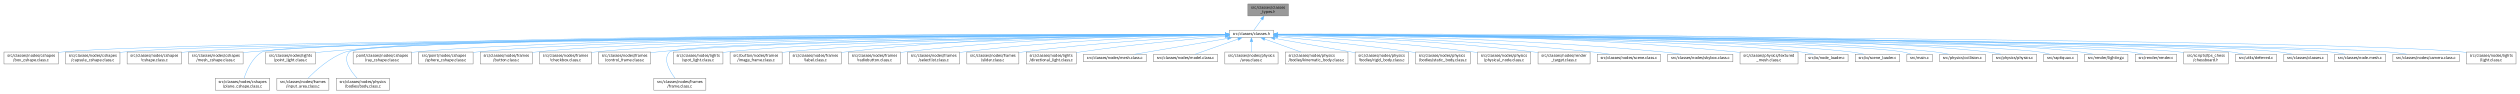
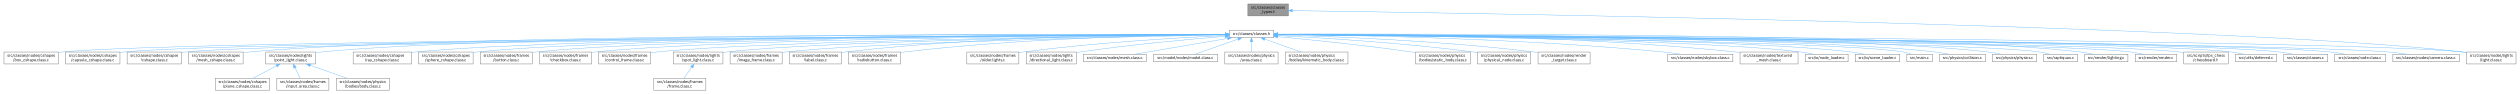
edge "src/classes/classes.h" -> "src/classes/classes _types.h": now "src/classes/nodes/lights /light.class.c" -> "src/classes/classes _types.h"
edge "src/classes/nodes/physics /bodies/body.class.c" -> "src/classes/classes.h": now "src/classes/nodes/physics /bodies/body.class.c" -> "src/classes/nodes/lights /point_light.class.c"
edge "src/classes/nodes/frames /input_area.class.c" -> "src/classes/classes.h": now "src/classes/nodes/frames /input_area.class.c" -> "src/classes/nodes/lights /point_light.class.c"
edge "src/classes/nodes/cshapes /plane_cshape.class.c" -> "src/classes/classes.h": now "src/classes/nodes/cshapes /plane_cshape.class.c" -> "src/classes/nodes/lights /point_light.class.c"
edge "src/classes/nodes/frames /frame.class.c" -> "src/classes/classes.h": now "src/classes/nodes/frames /frame.class.c" -> "src/classes/nodes/lights /spot_light.class.c"
node "point/classes/nodes/cshapes /ray_cshape.class.c": label "point/classes/nodes/cshapes /ray_cshape.class.c" -> "src/classes/nodes/cshapes /ray_cshape.class.c"
node "src/point/nodes/cshapes /sphere_cshape.class.c": label "src/point/nodes/cshapes /sphere_cshape.class.c" -> "src/classes/nodes/cshapes /sphere_cshape.class.c"
node "src/button/nodes/frames /image_frame.class.c": label "src/button/nodes/frames /image_frame.class.c" -> "src/classes/nodes/frames /image_frame.class.c"
node "src/classes/nodes/frames /selectlist.class.c": removed
node "src/classes/nodes/frames /slider.class.c": label "src/classes/nodes/frames /slider.class.c" -> "src/classes/nodes/frames /slider.lights.c"
node "src/classes/nodes/model.class.c": label "src/classes/nodes/model.class.c" -> "src/model/nodes/model.class.c"
node "src/classes/nodes/physics /bodies/rigid_body.class.c": removed
node "src/classes/nodes/scene.class.c": removed
node "src/classes/physics/textured _mesh.class.c": label "src/classes/physics/textured _mesh.class.c" -> "src/classes/nodes/textured _mesh.class.c"
node "src/classes/node.mesh.c": label "src/classes/node.mesh.c" -> "src/classes/node.class.c"
